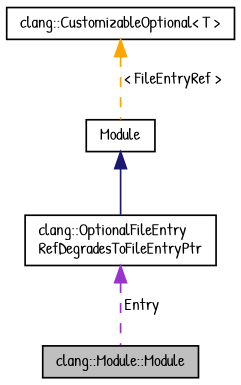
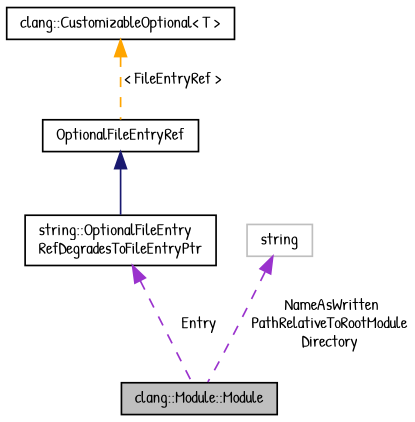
node "Module": label "Module" -> "OptionalFileEntryRef"
node "clang::OptionalFileEntry RefDegradesToFileEntryPtr": label "clang::OptionalFileEntry RefDegradesToFileEntryPtr" -> "string::OptionalFileEntry RefDegradesToFileEntryPtr"
node "string": added
